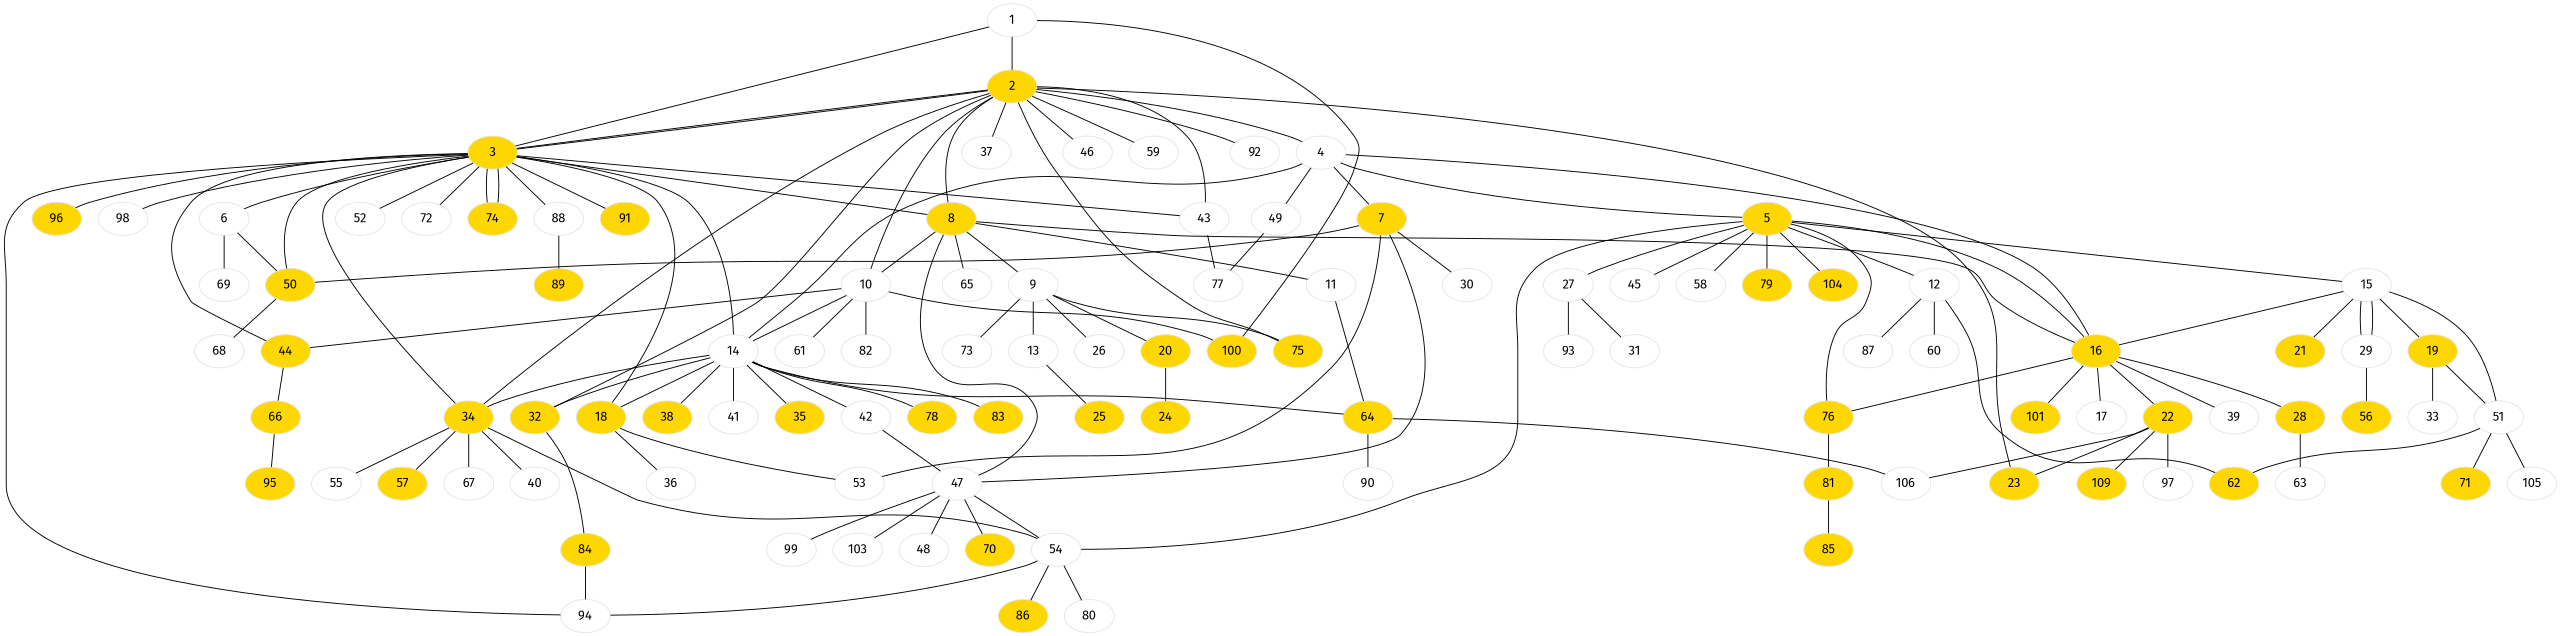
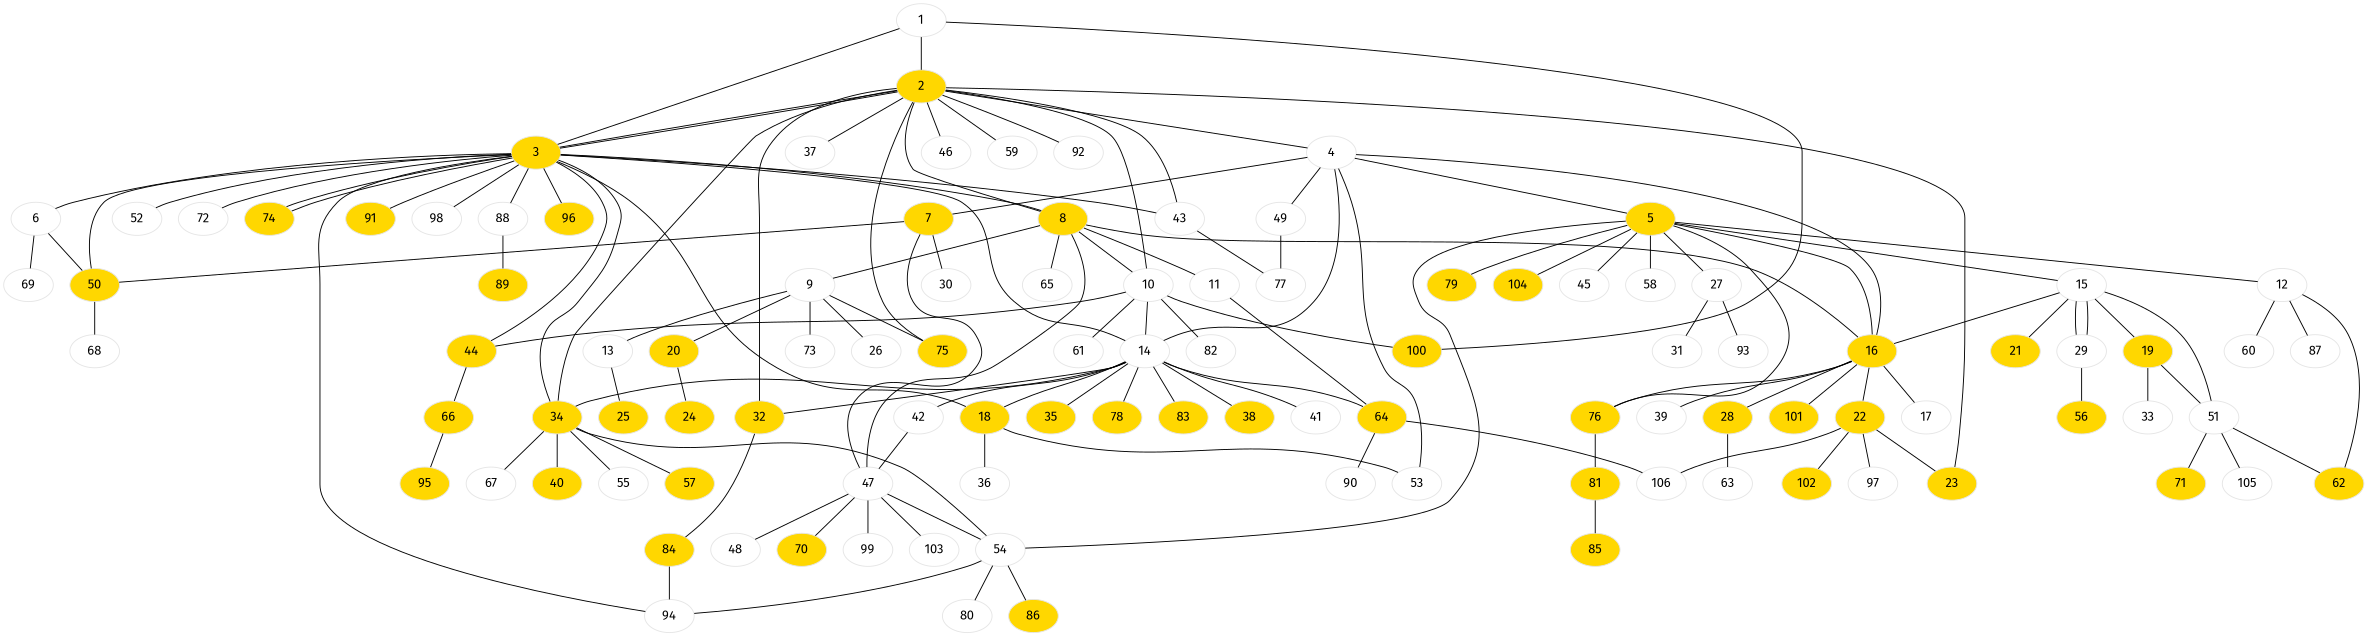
edge "7" -- "53": now "4" -- "53"
node "40": fillcolor white -> gold
node "109": label "109" -> "102"
